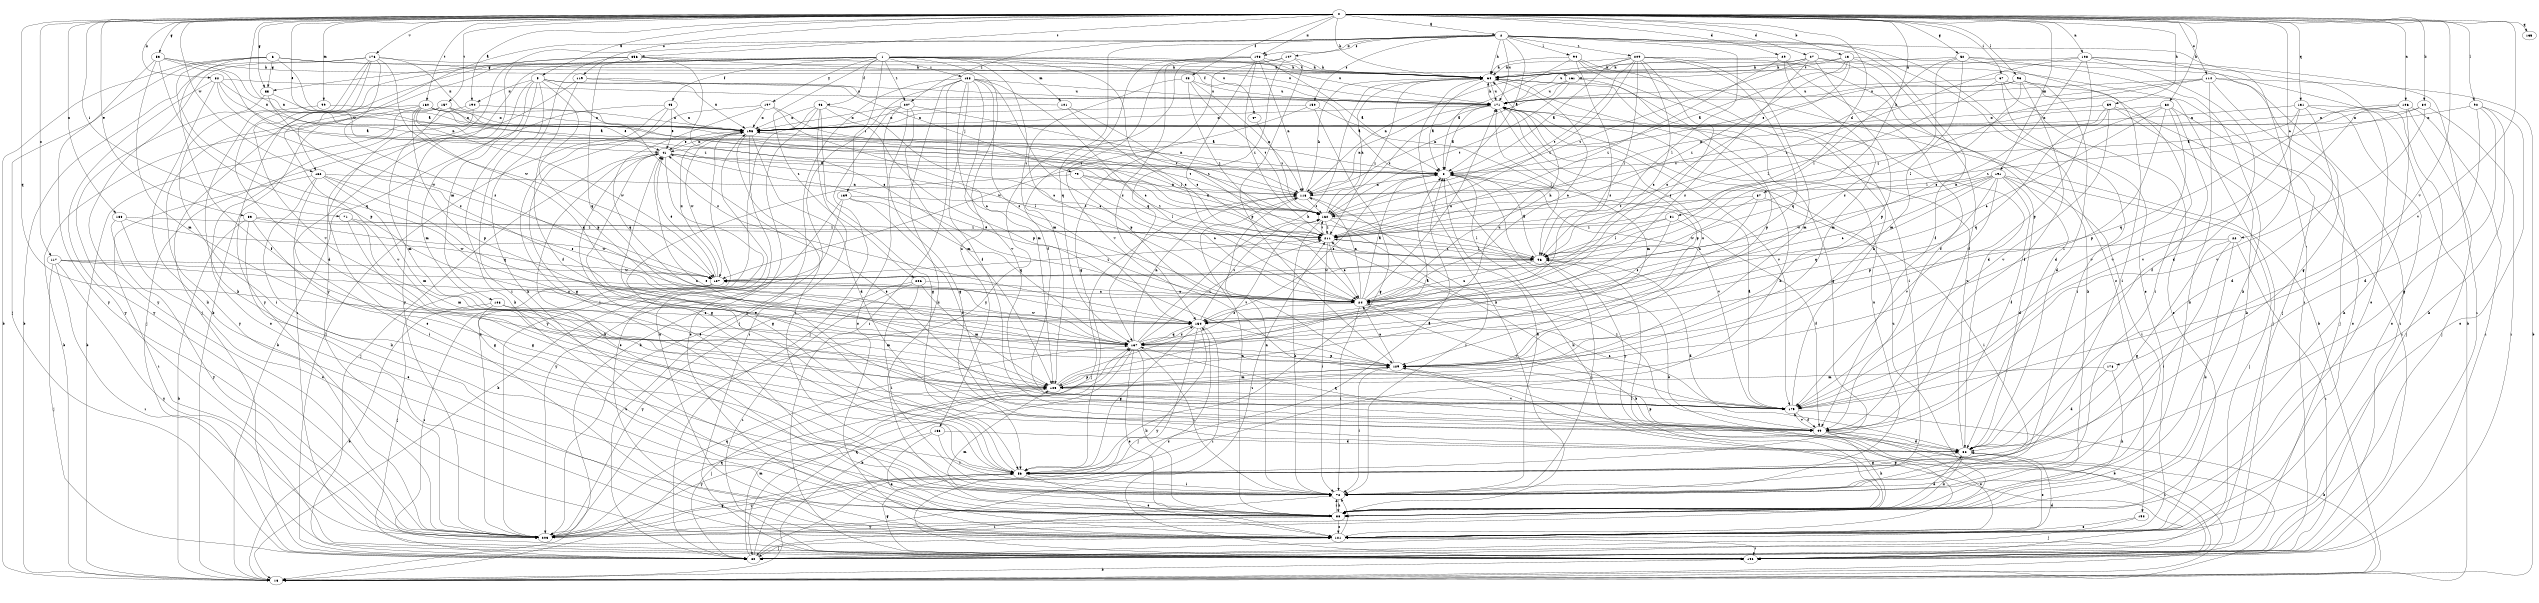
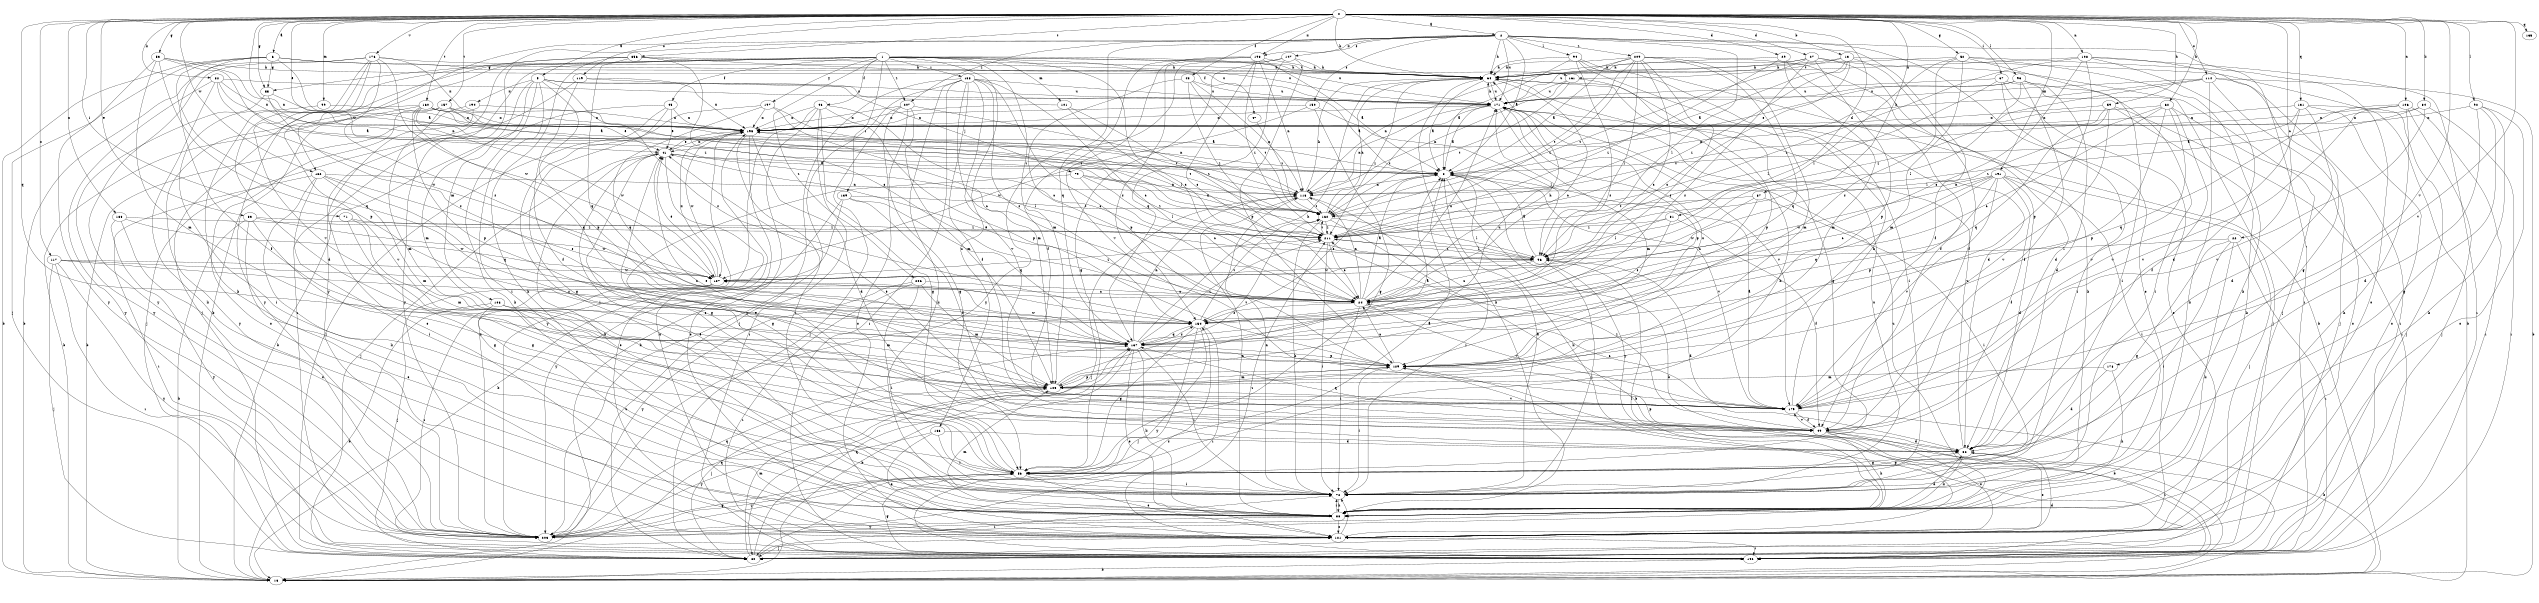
edge "0" -> "194": now "0" -> "6"
node "152": removed
